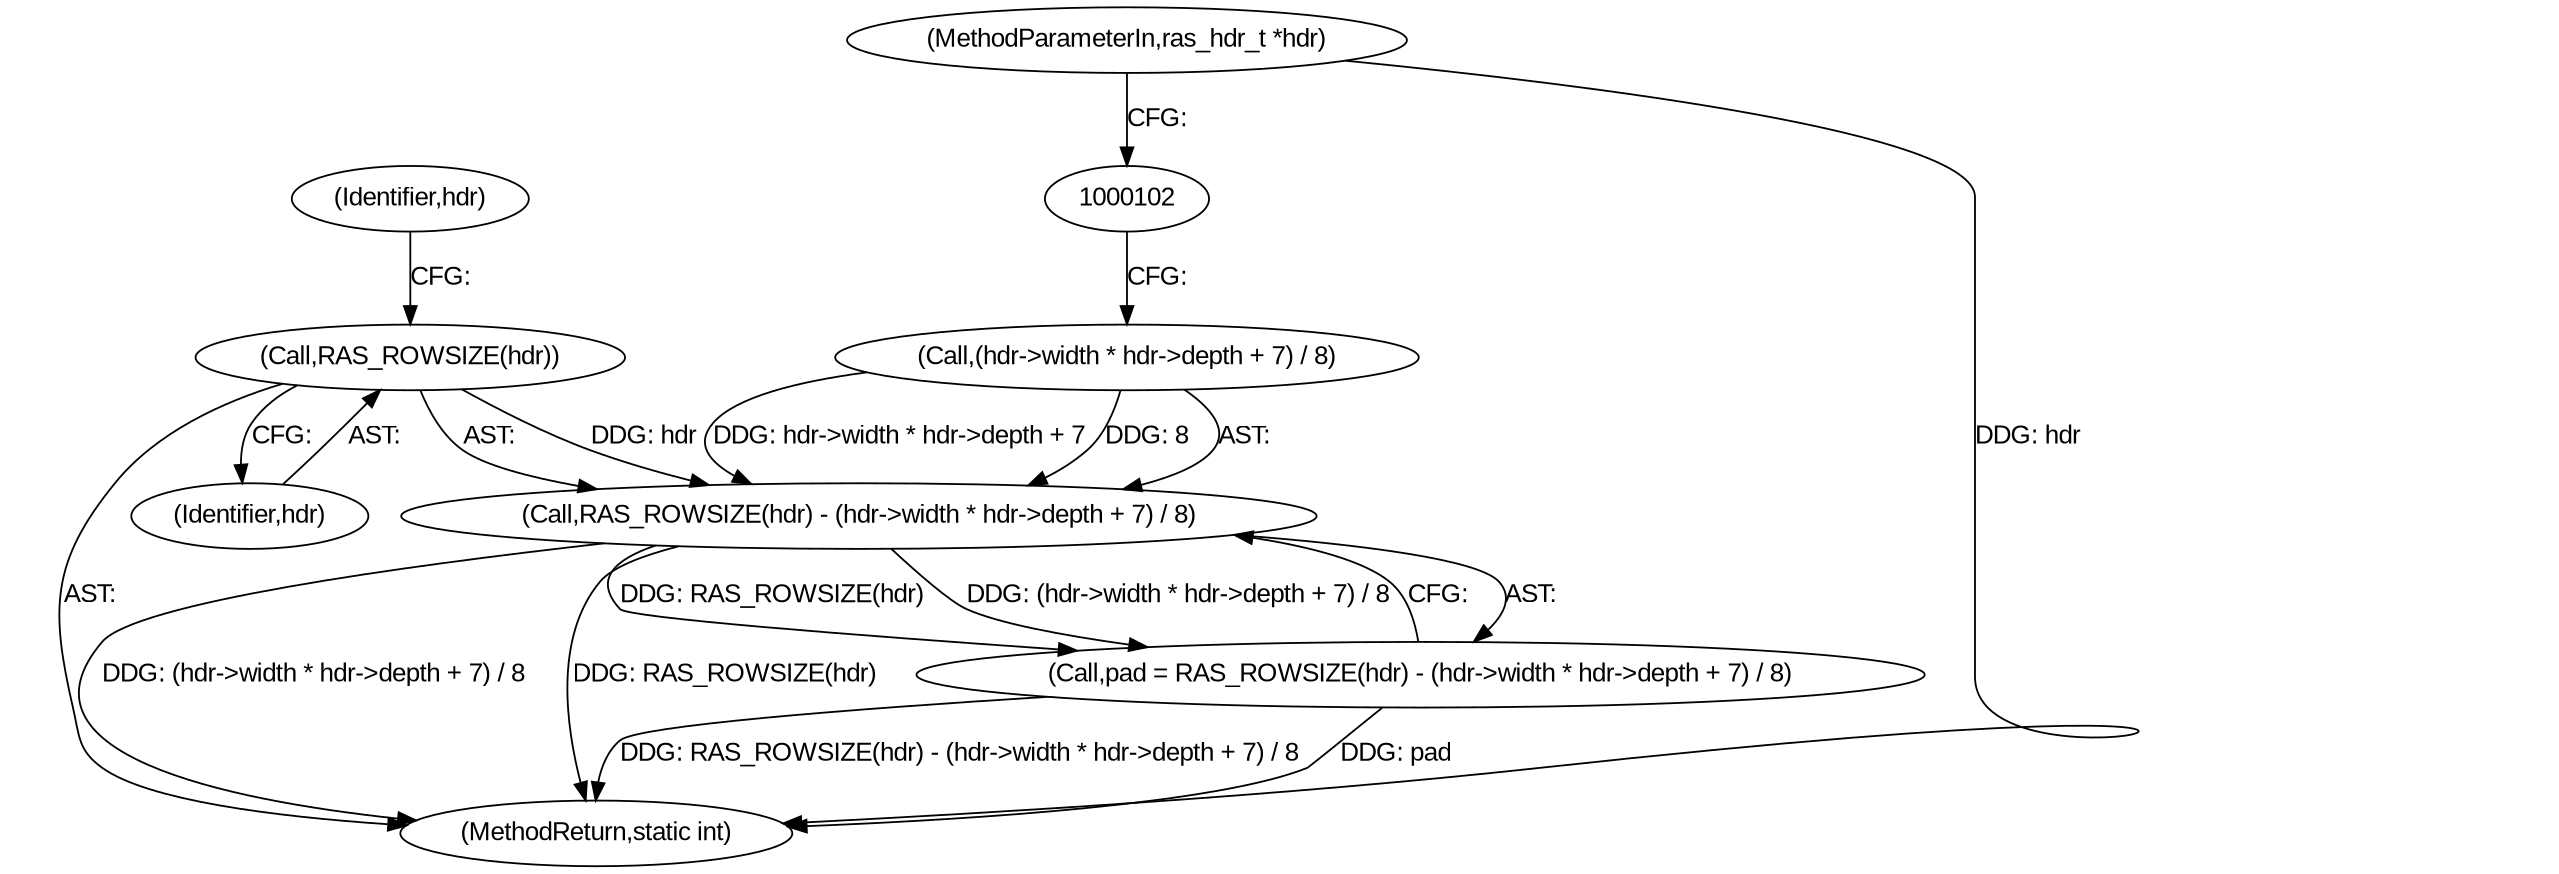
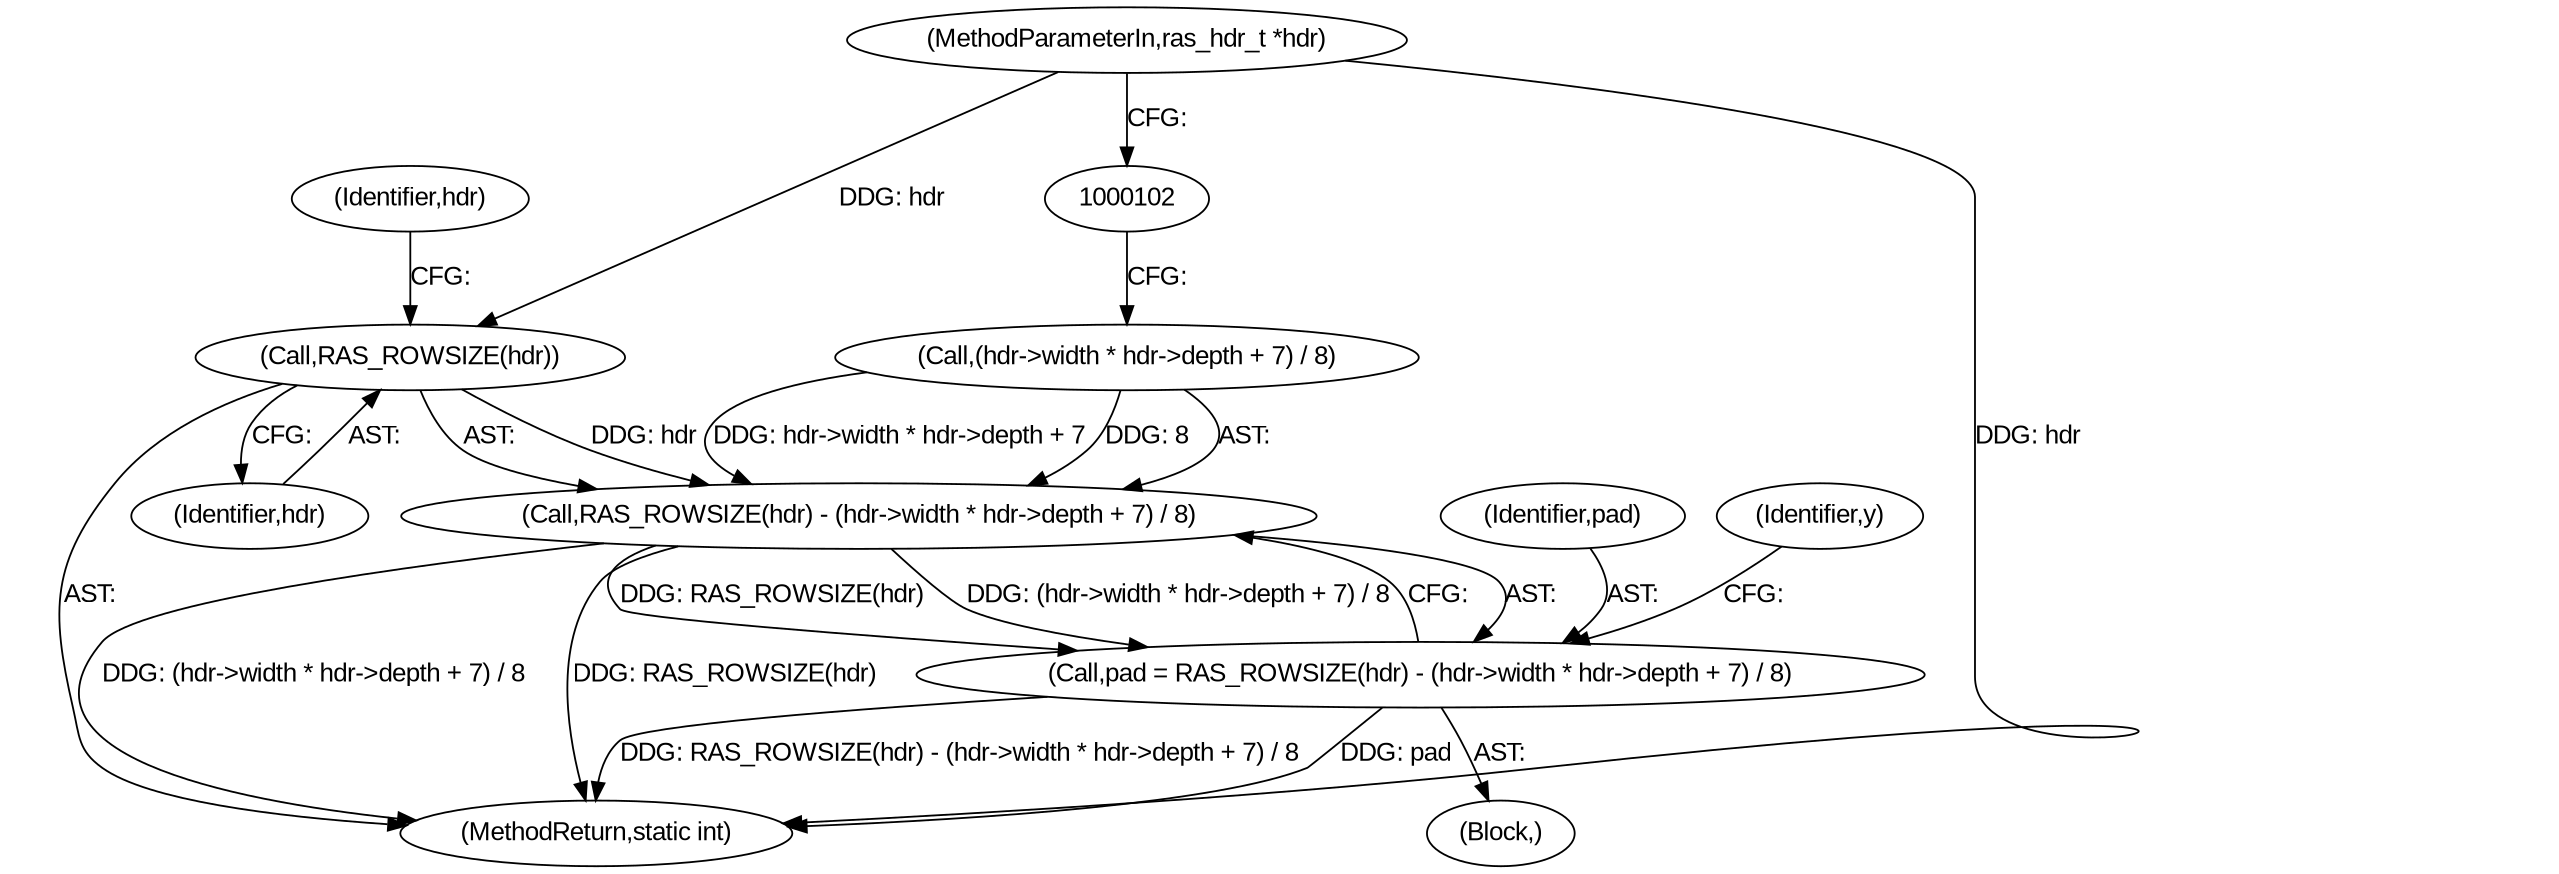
edge "(MethodParameterIn,ras_hdr_t *hdr)" -> "(Call,RAS_ROWSIZE(hdr))": added, label "DDG: hdr"
node "(Identifier,pad)": added
node "(Identifier,y)": added
node "(Block,)": added
